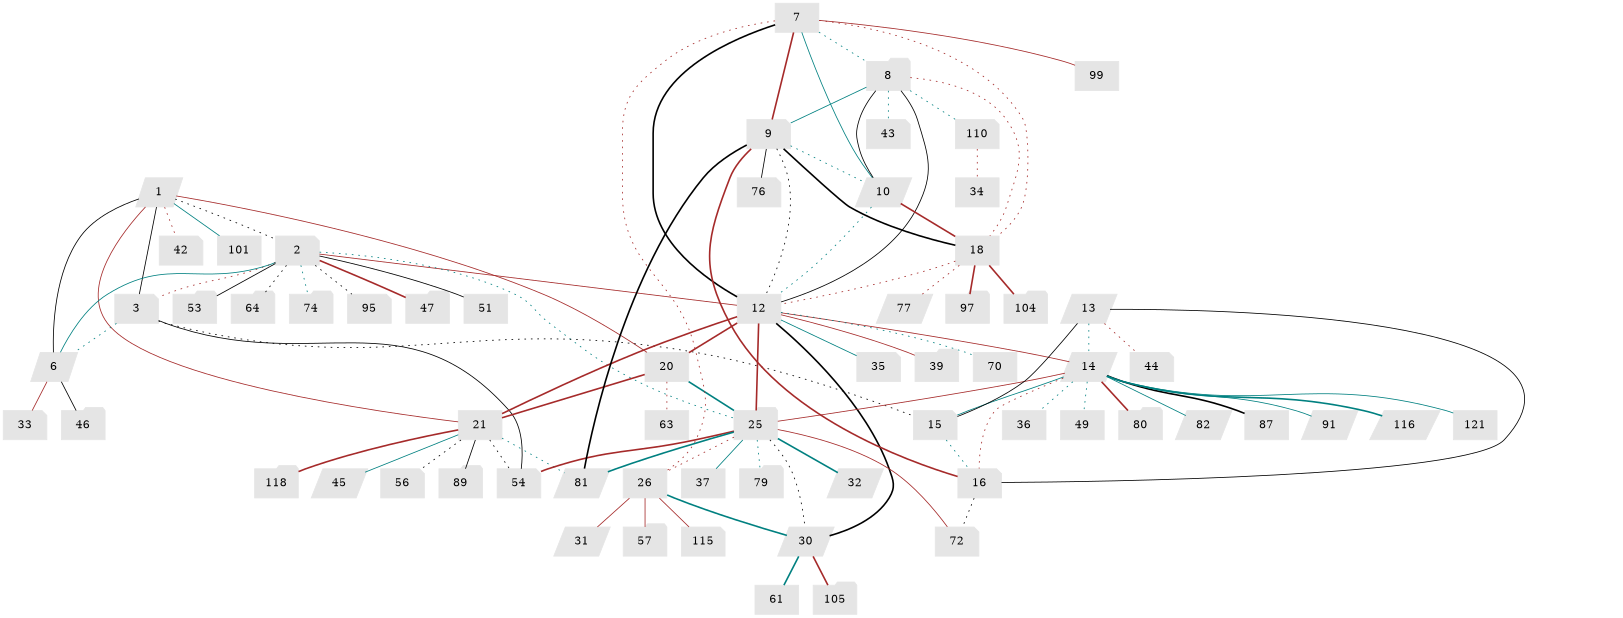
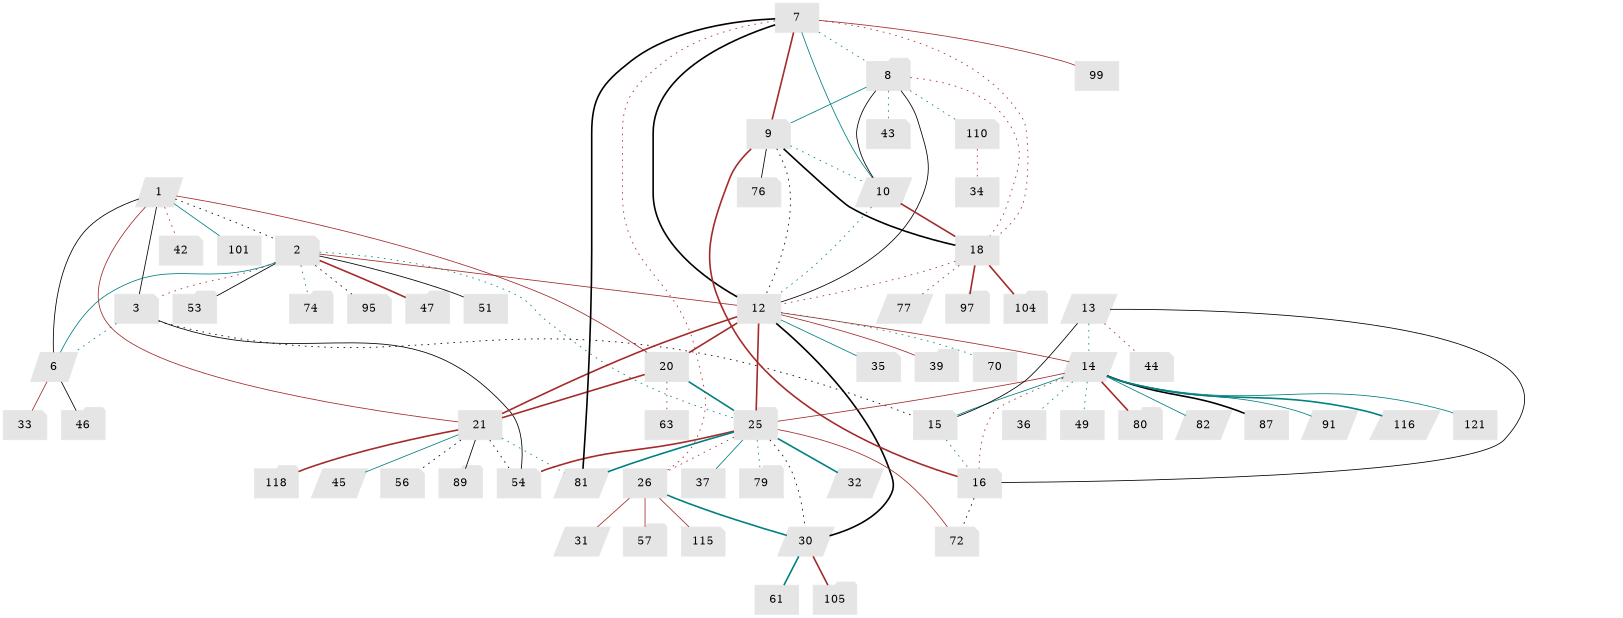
edge "9" -- "81": now "7" -- "81"
node "64": removed
